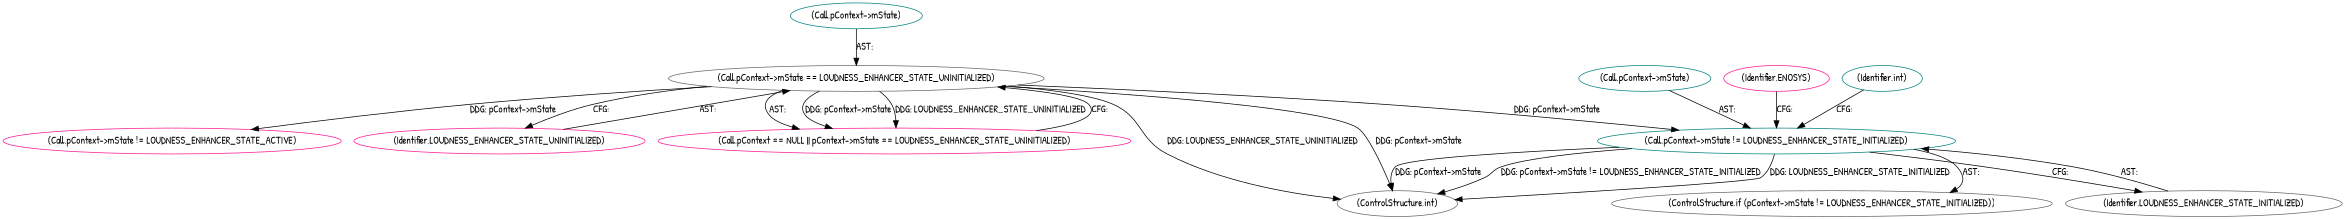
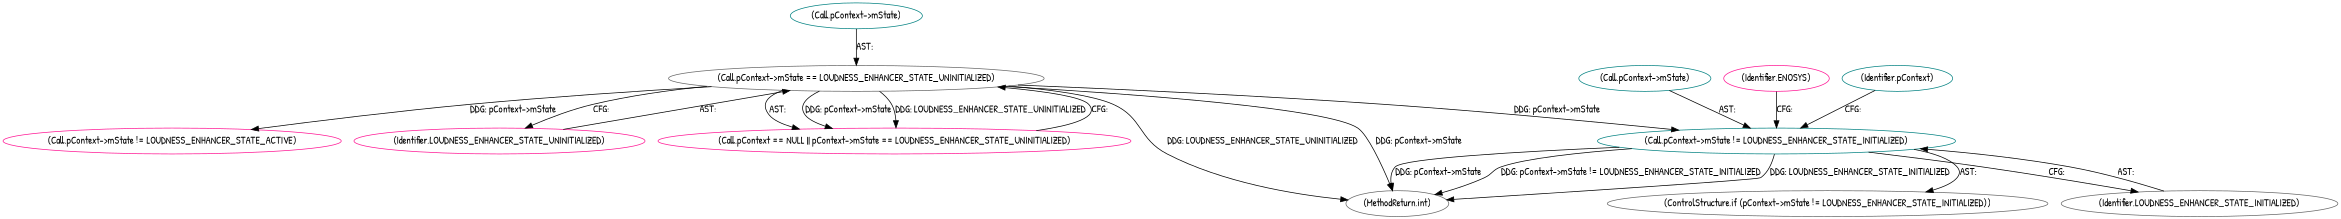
node "(Identifier,int)": label "(Identifier,int)" -> "(Identifier,pContext)"
node "(ControlStructure,int)": label "(ControlStructure,int)" -> "(MethodReturn,int)"
